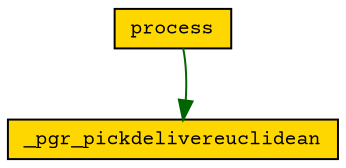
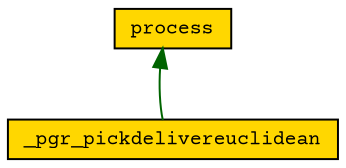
edge "process" -> "_pgr_pickdelivereuclidean": reversed
